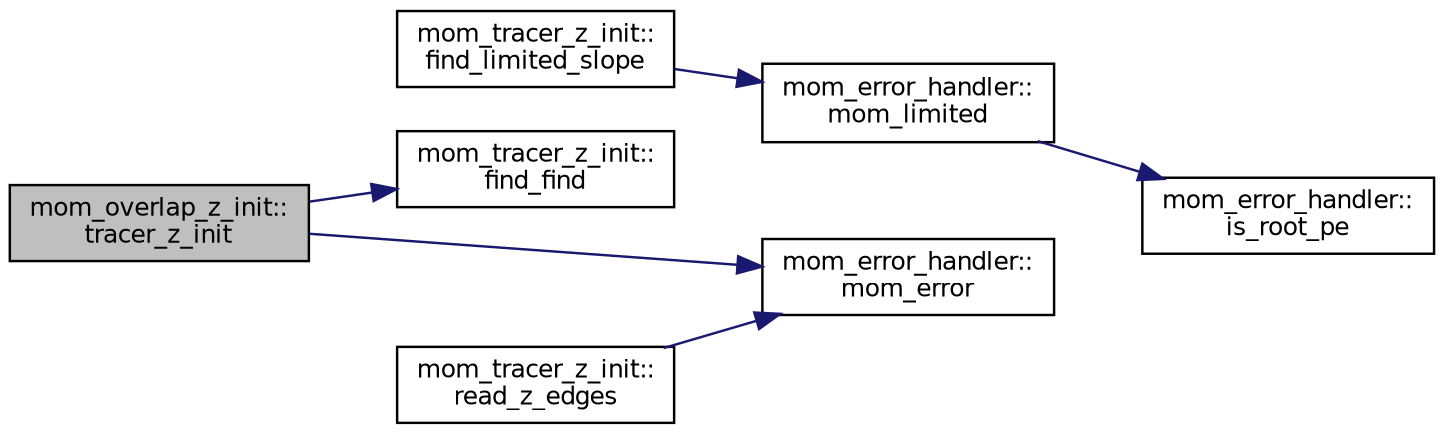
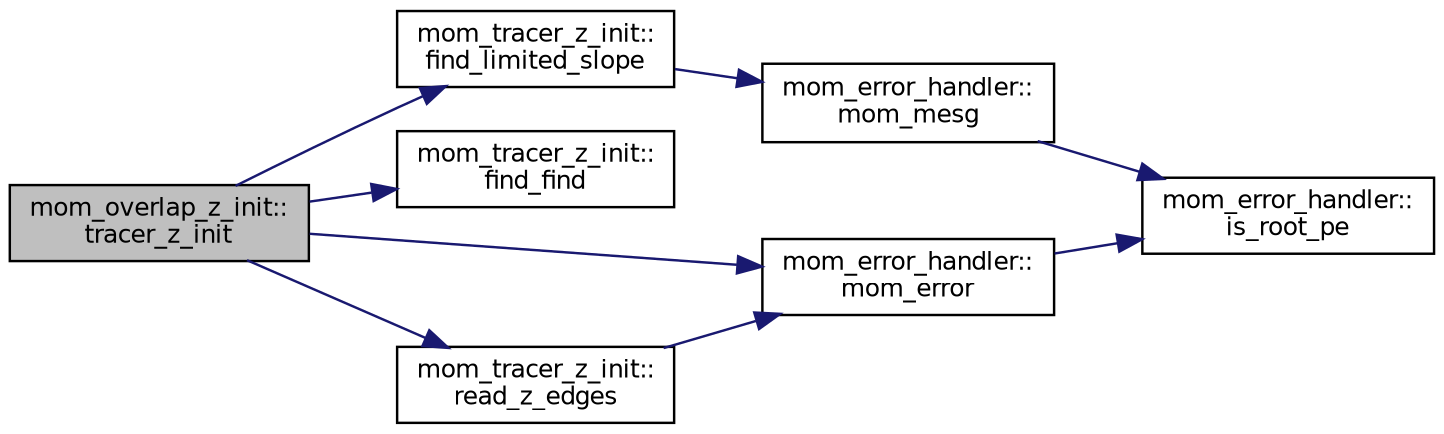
node "mom_error_handler:: mom_limited": label "mom_error_handler:: mom_limited" -> "mom_error_handler:: mom_mesg"
edge "mom_overlap_z_init:: tracer_z_init" -> "mom_tracer_z_init:: find_limited_slope": added
edge "mom_error_handler:: mom_error" -> "mom_error_handler:: is_root_pe": added
edge "mom_overlap_z_init:: tracer_z_init" -> "mom_tracer_z_init:: read_z_edges": added
